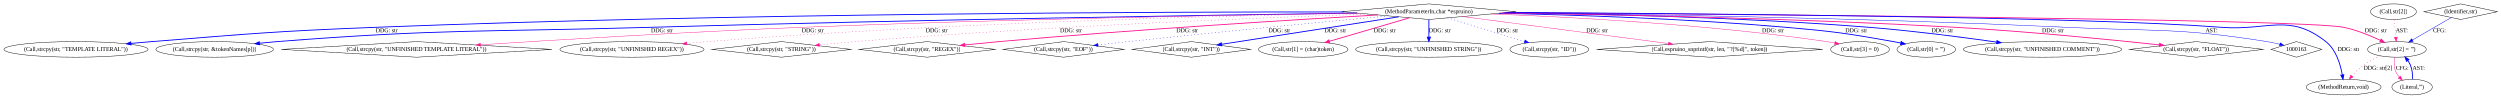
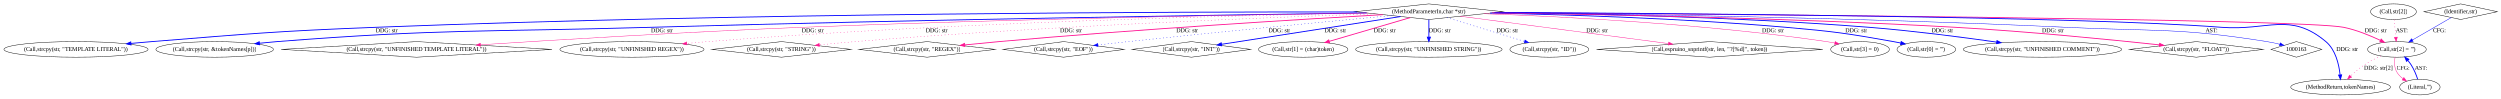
node "(MethodParameterIn,char *espruino)": label "(MethodParameterIn,char *espruino)" -> "(MethodParameterIn,char *str)"
node "(MethodReturn,void)": label "(MethodReturn,void)" -> "(MethodReturn,tokenNames)"
